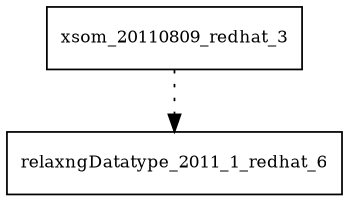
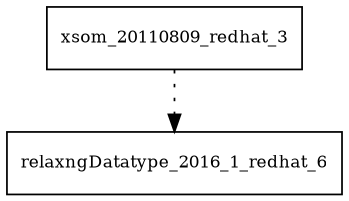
node "relaxngDatatype_2011_1_redhat_6": label "relaxngDatatype_2011_1_redhat_6" -> "relaxngDatatype_2016_1_redhat_6"
